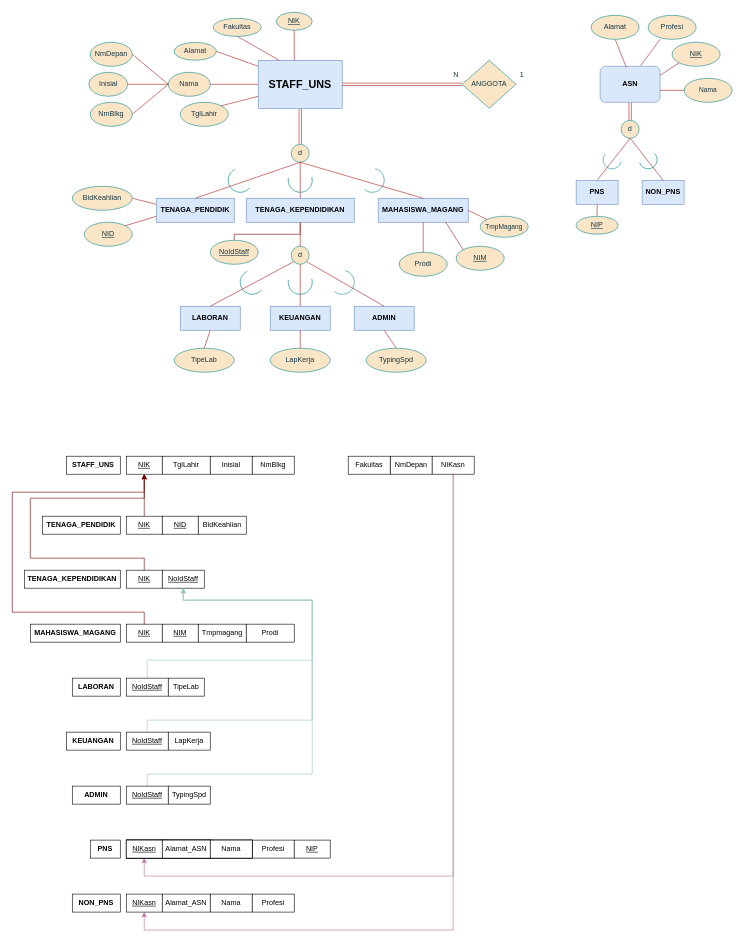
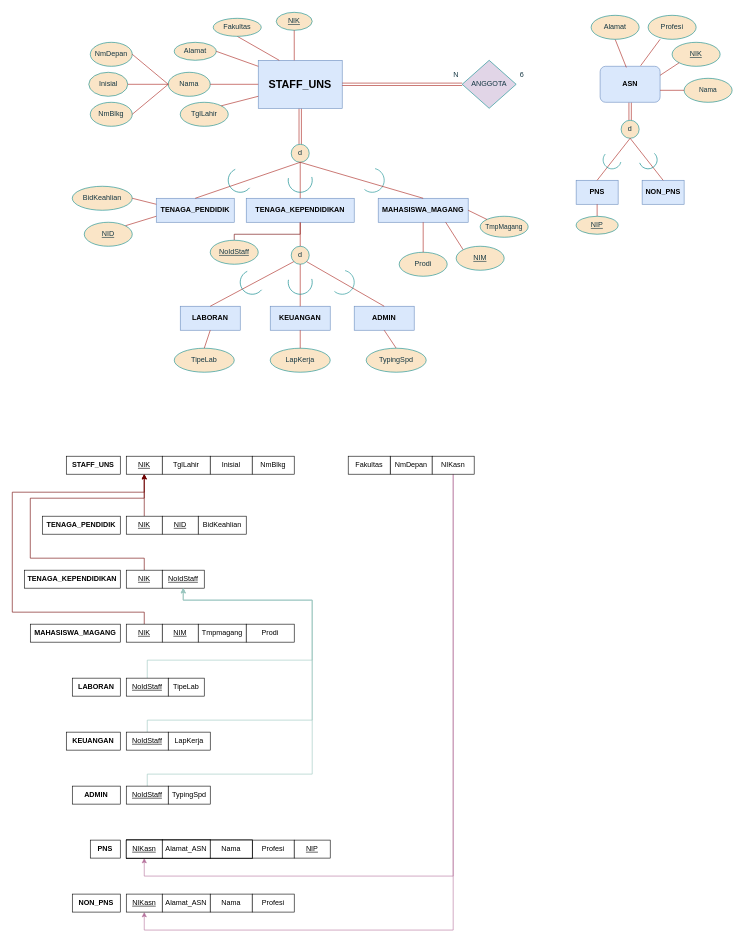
node "1": label "1" -> "6"
node "ANGGOTA": fillcolor #fae5c7 -> #e1d5e7
